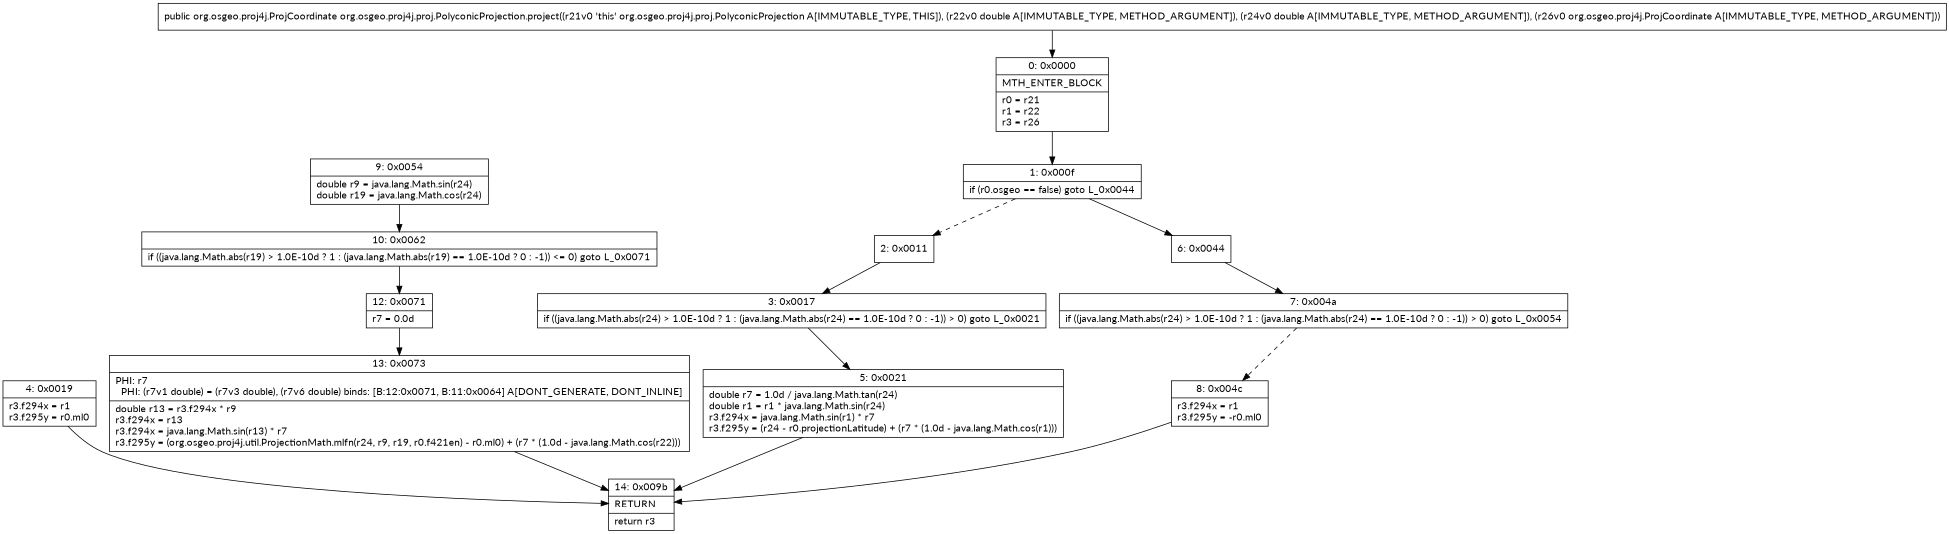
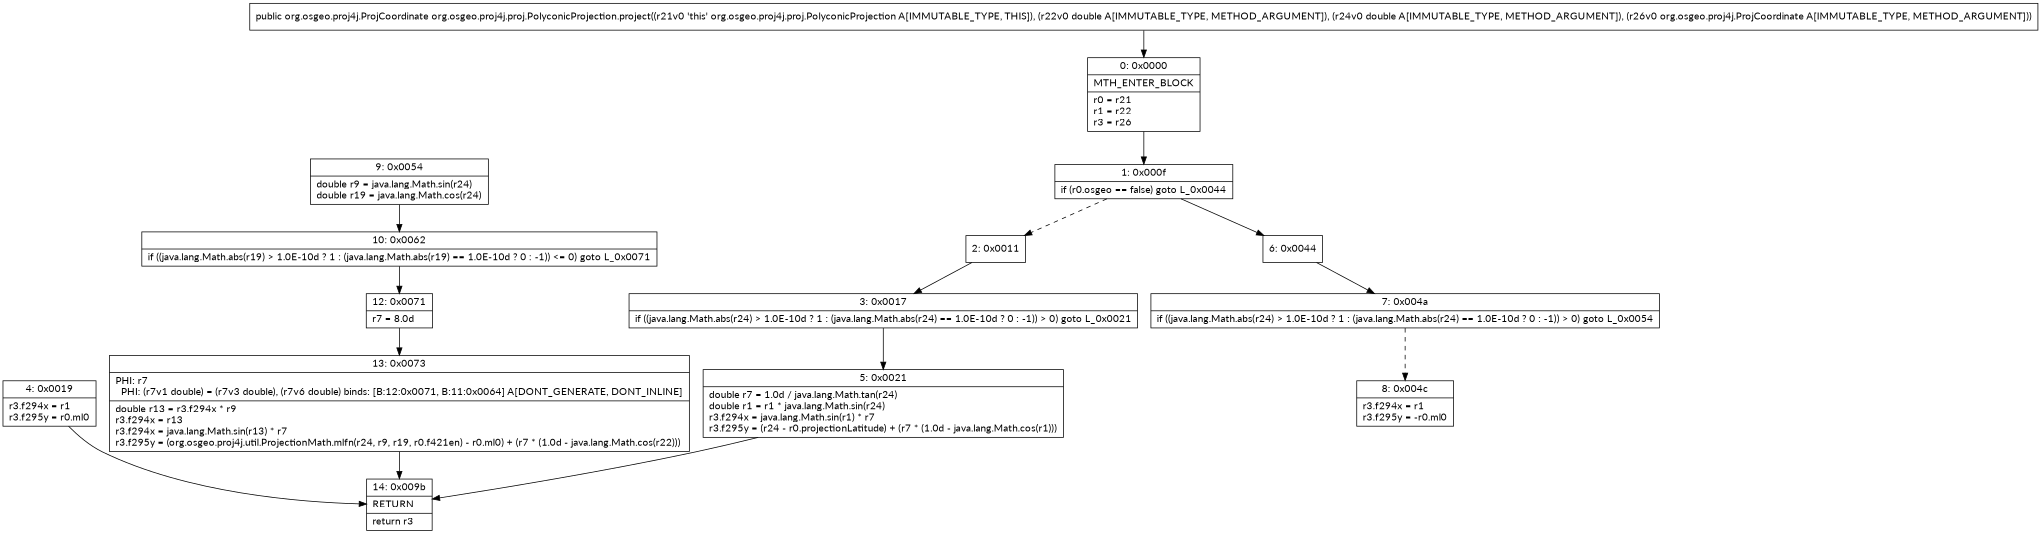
node "12: 0x0071": text "r7 = 0.0d" -> "r7 = 8.0d"
edge "8: 0x004c" -> "14: 0x009b": removed
